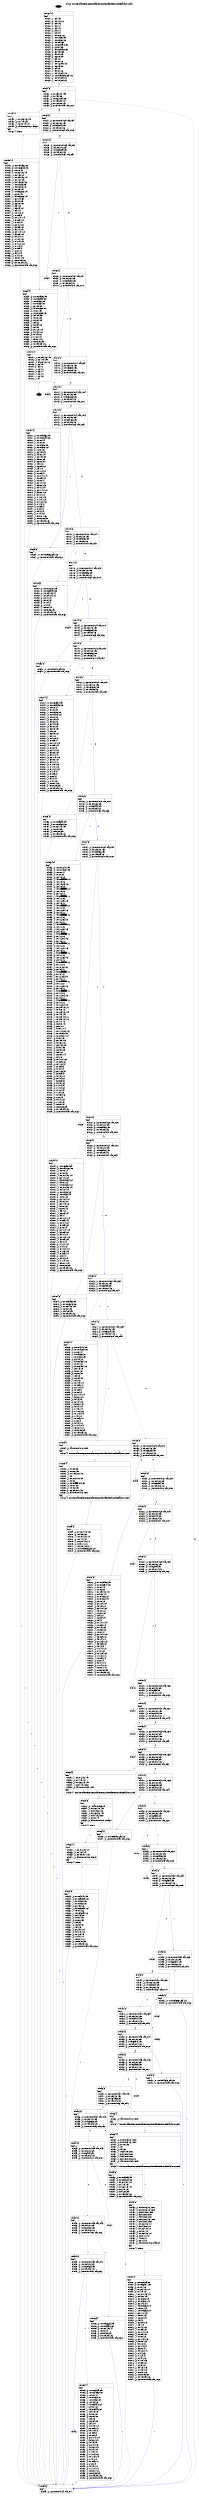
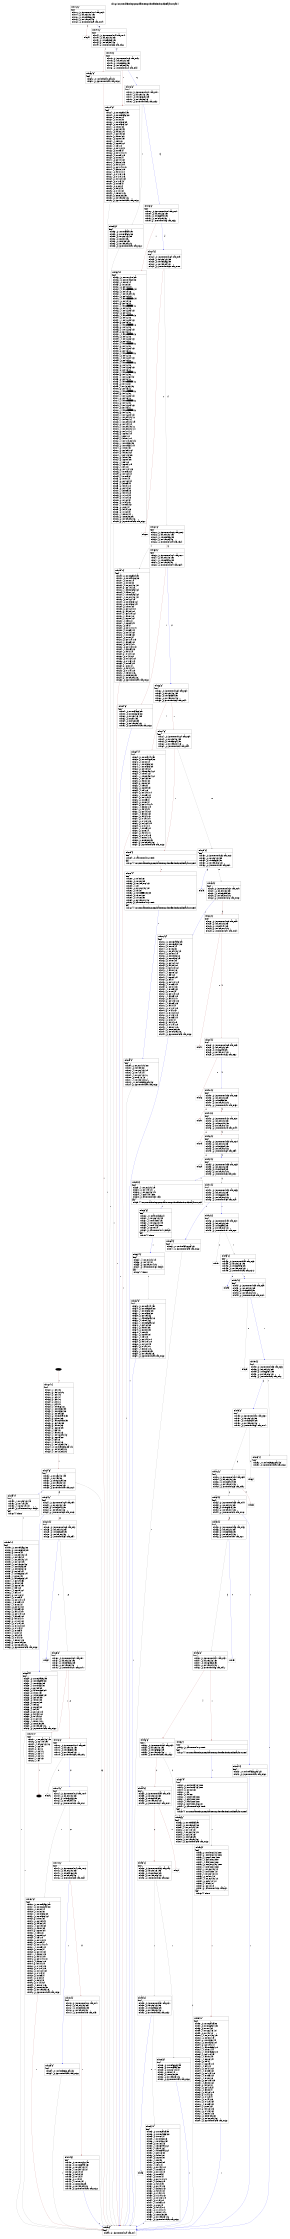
edge "0x40175c [28]" -> "0x401778 [28]": removed, label "18"
edge "0x4028ed" -> "0x4019fc [28]": now "0x4019e0 [28]" -> "0x4019fc [28]"
